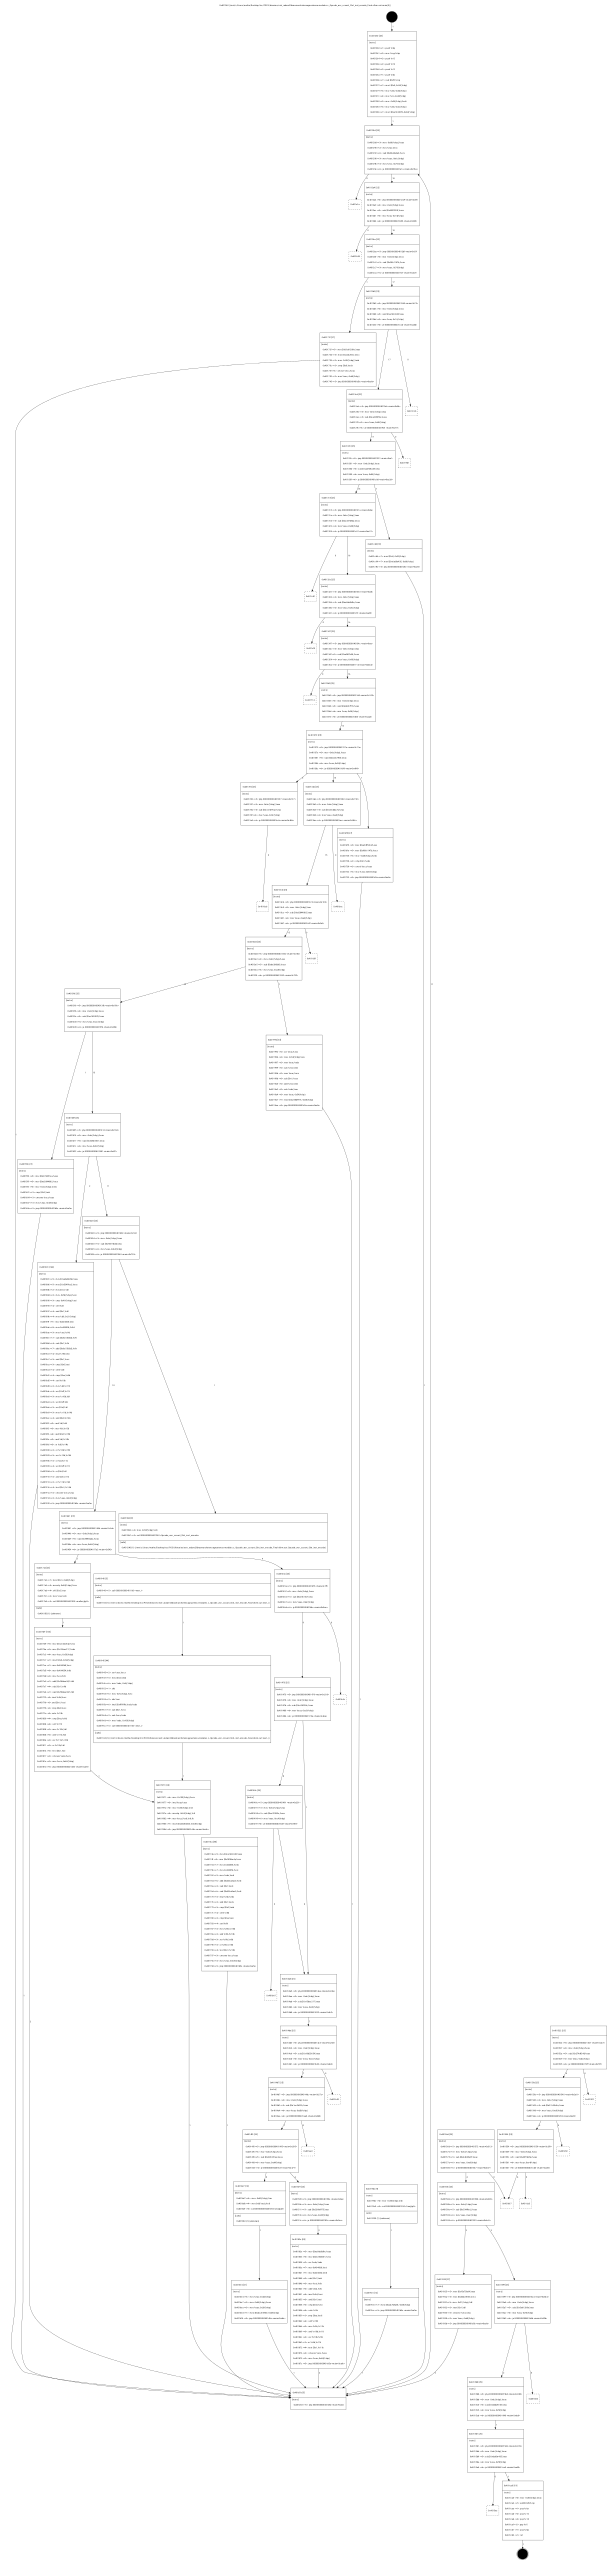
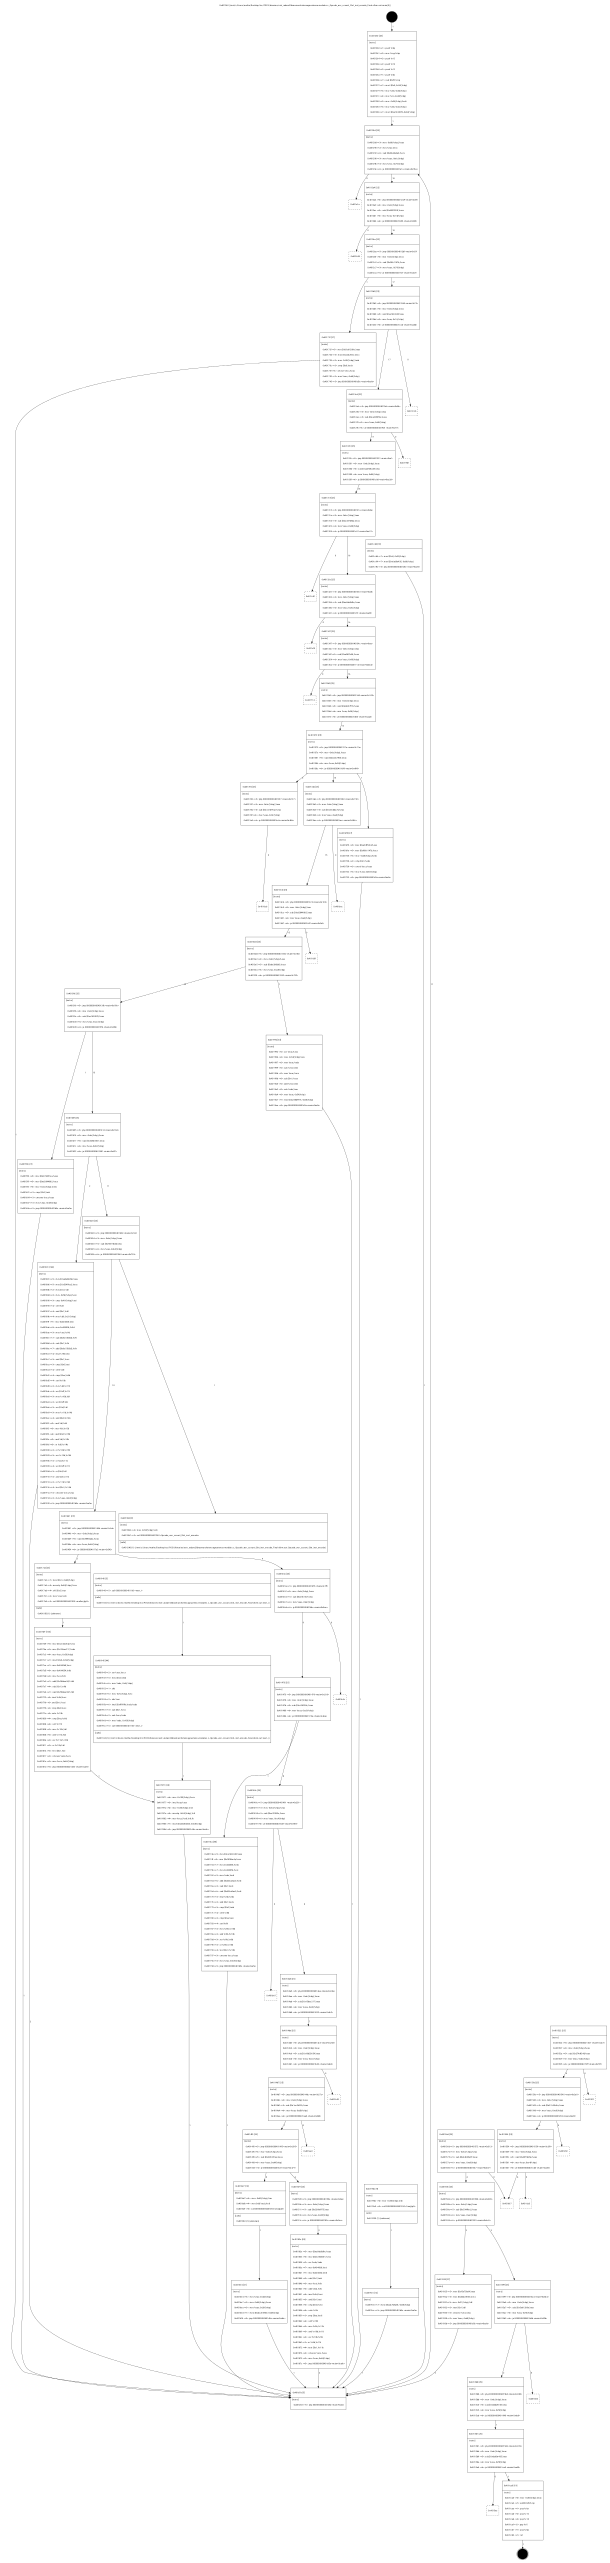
edge "0x4012fc [25]" -> "0x401c8d [19]": removed, label "1"
edge "0x401473 [25]" -> "0x4014a5 [25]": now "0x401473 [25]" -> "0x40174a [88]"
edge "0x4014be [25]" -> "0x4014d7 [25]": removed, label "7"
